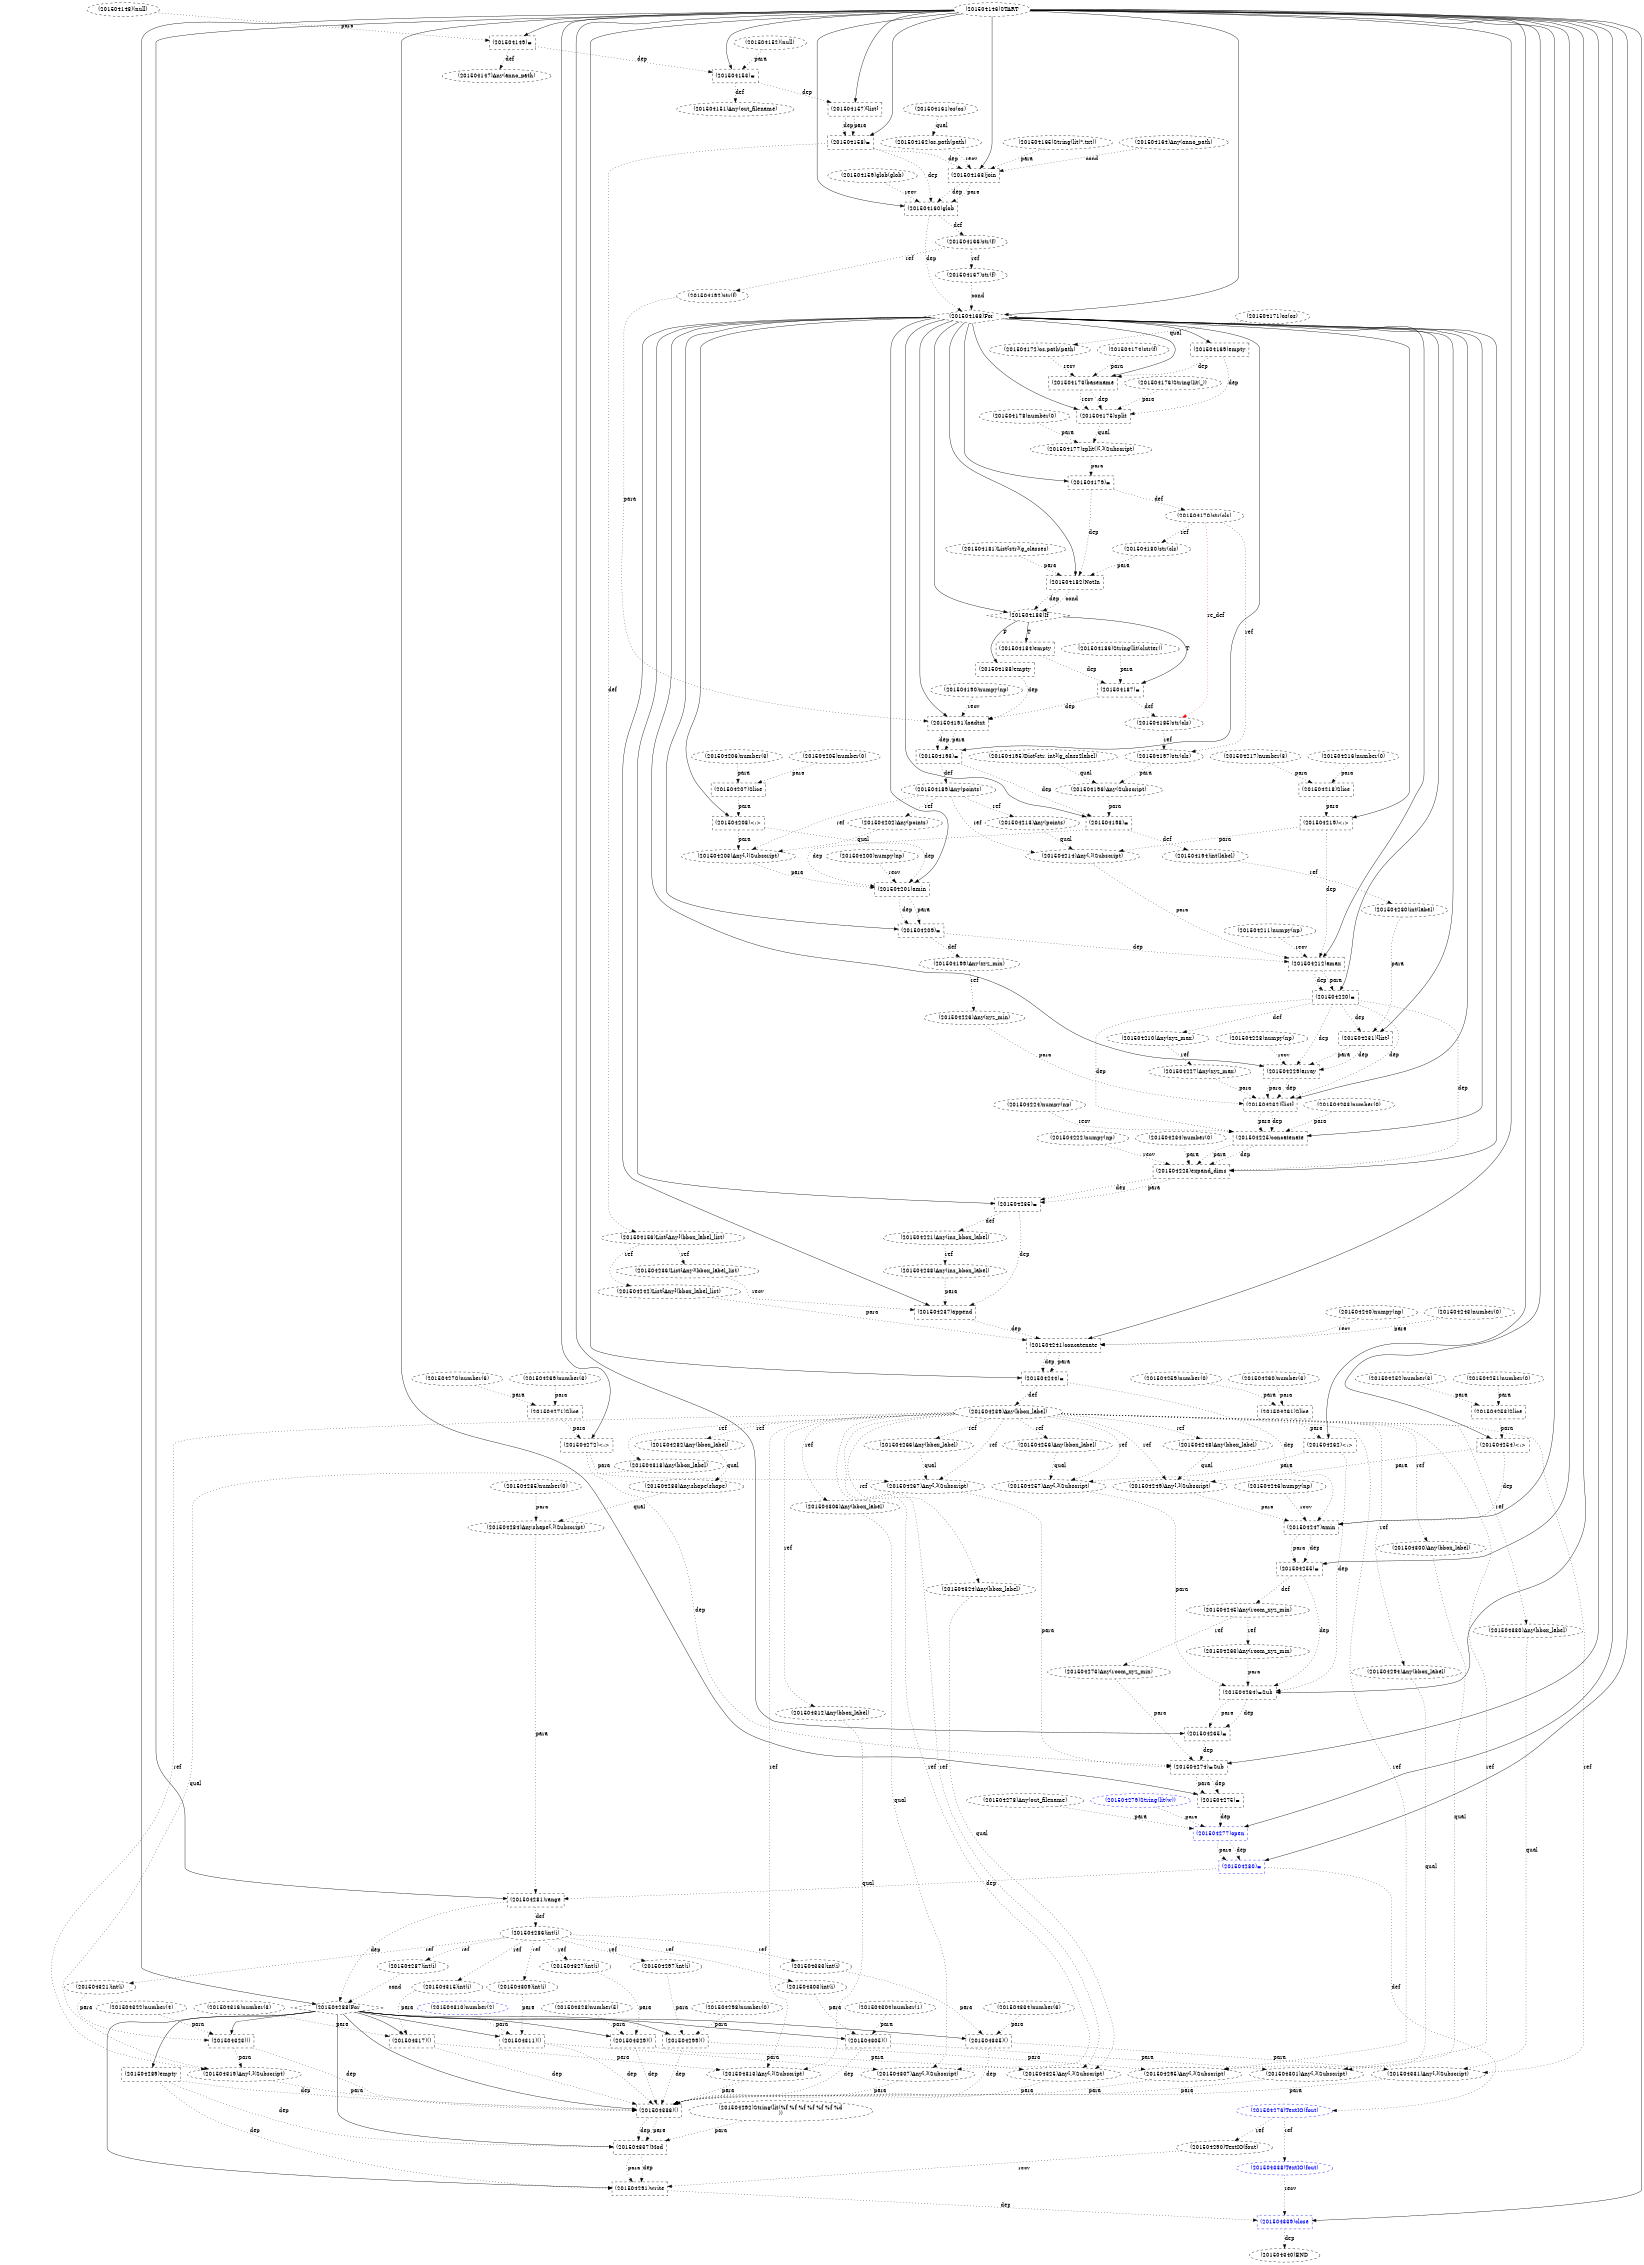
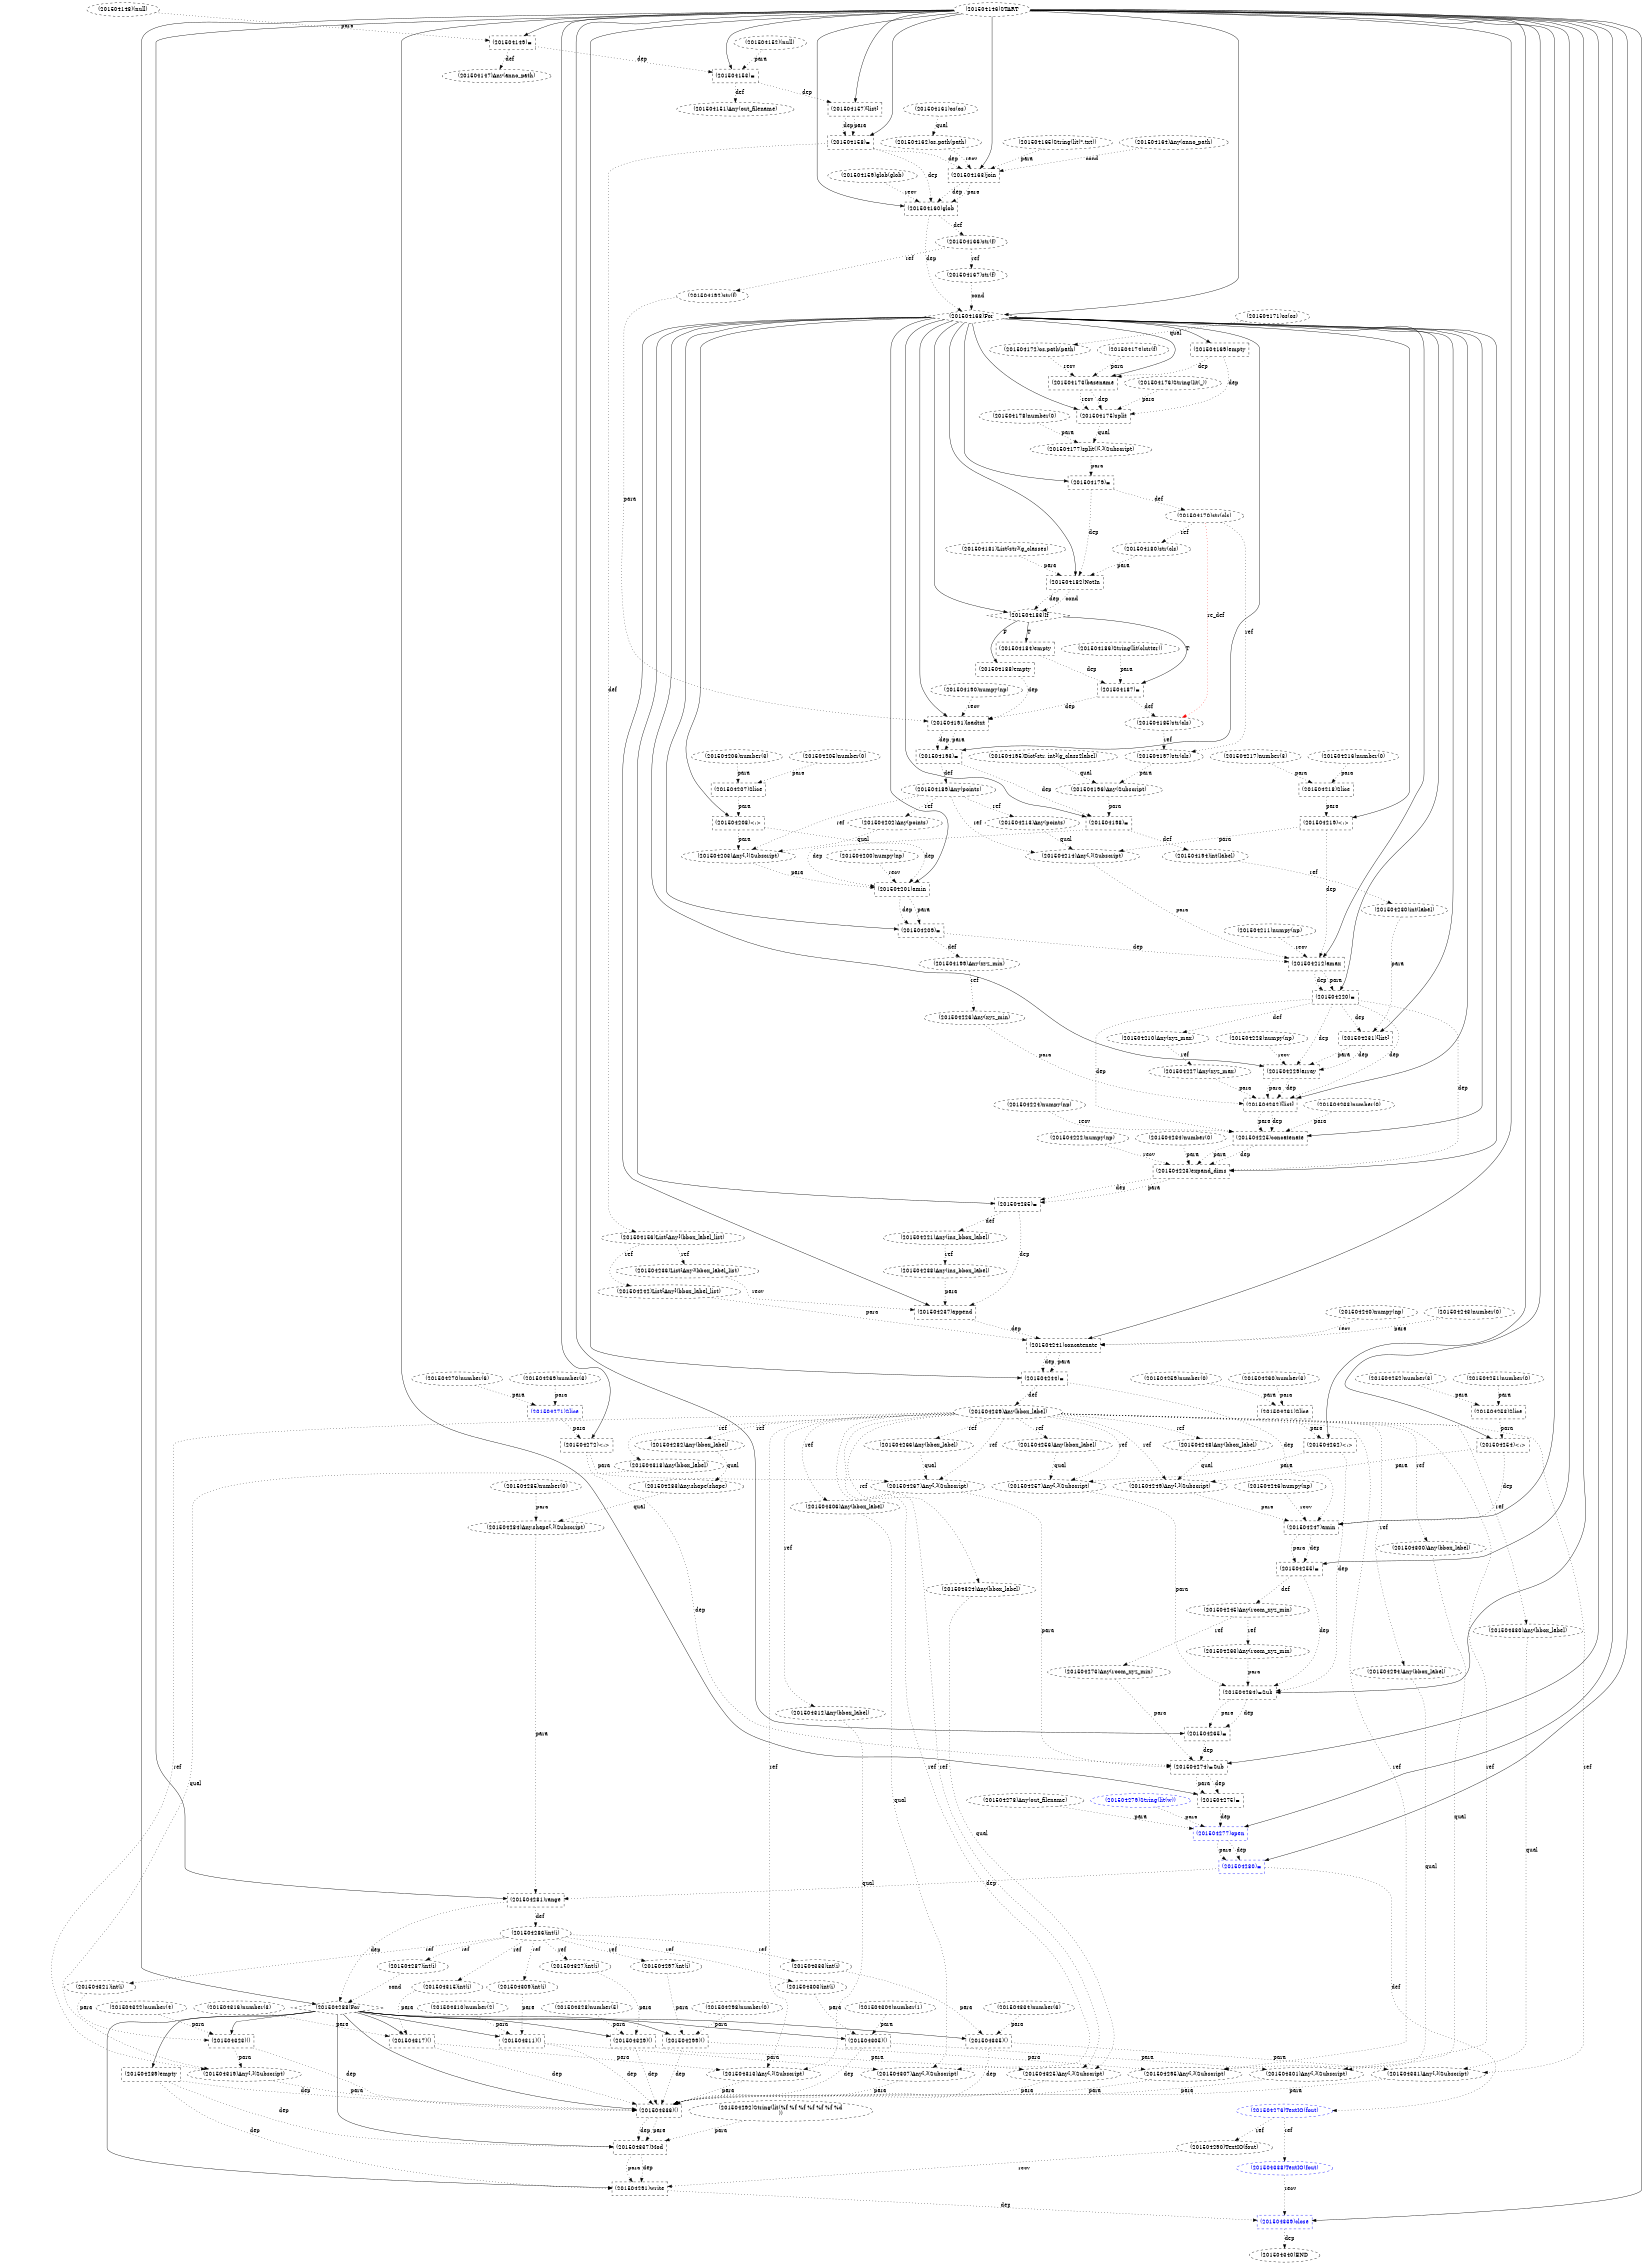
node "(201504271)Slice": fontcolor black -> blue
node "(201504310)number(2)": color blue -> black
